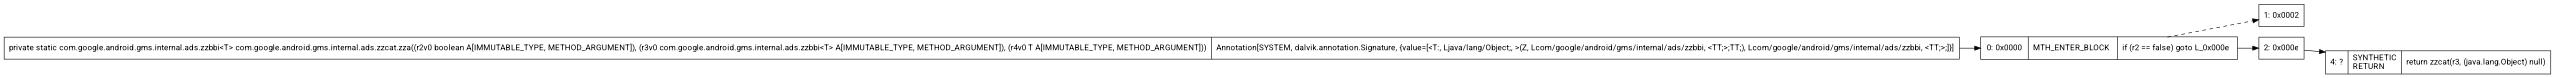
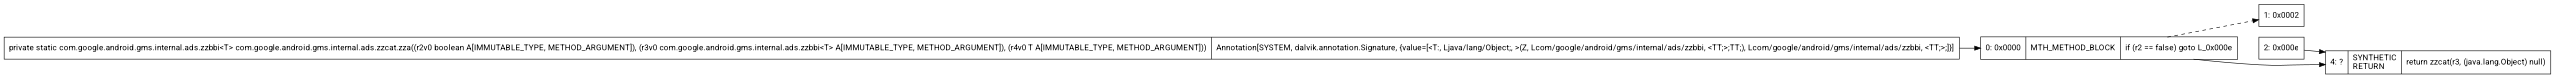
node "0: 0x0000": text "MTH_ENTER_BLOCK" -> "MTH_METHOD_BLOCK"
edge "0: 0x0000" -> "2: 0x000e": now "0: 0x0000" -> "4: ?"
